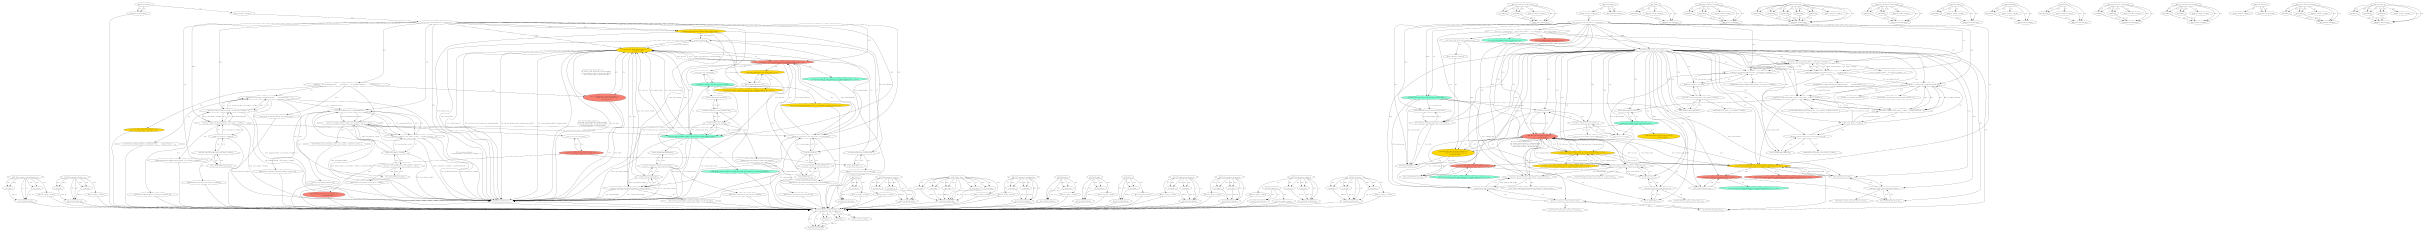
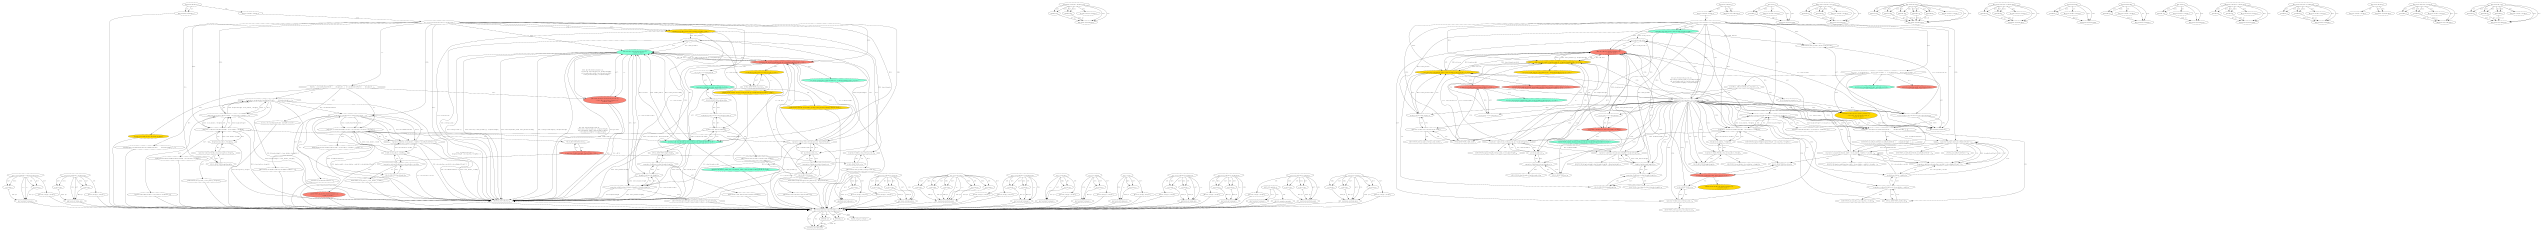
node "<(gfx.Rect,gfx::Rect(client_bounds.x(), ...)<SUB>6</SUB>>": fillcolor gold -> aquamarine
edge "(IDENTIFIER,is_frameless_,if (is_frameless_))" -> "<(<operator>.fieldAccess,std::max)<SUB>11</SUB>>": reversed
node "<(<operator>.fieldAccess,gfx::Rect)<SUB>9</SUB>>": fillcolor aquamarine -> salmon
